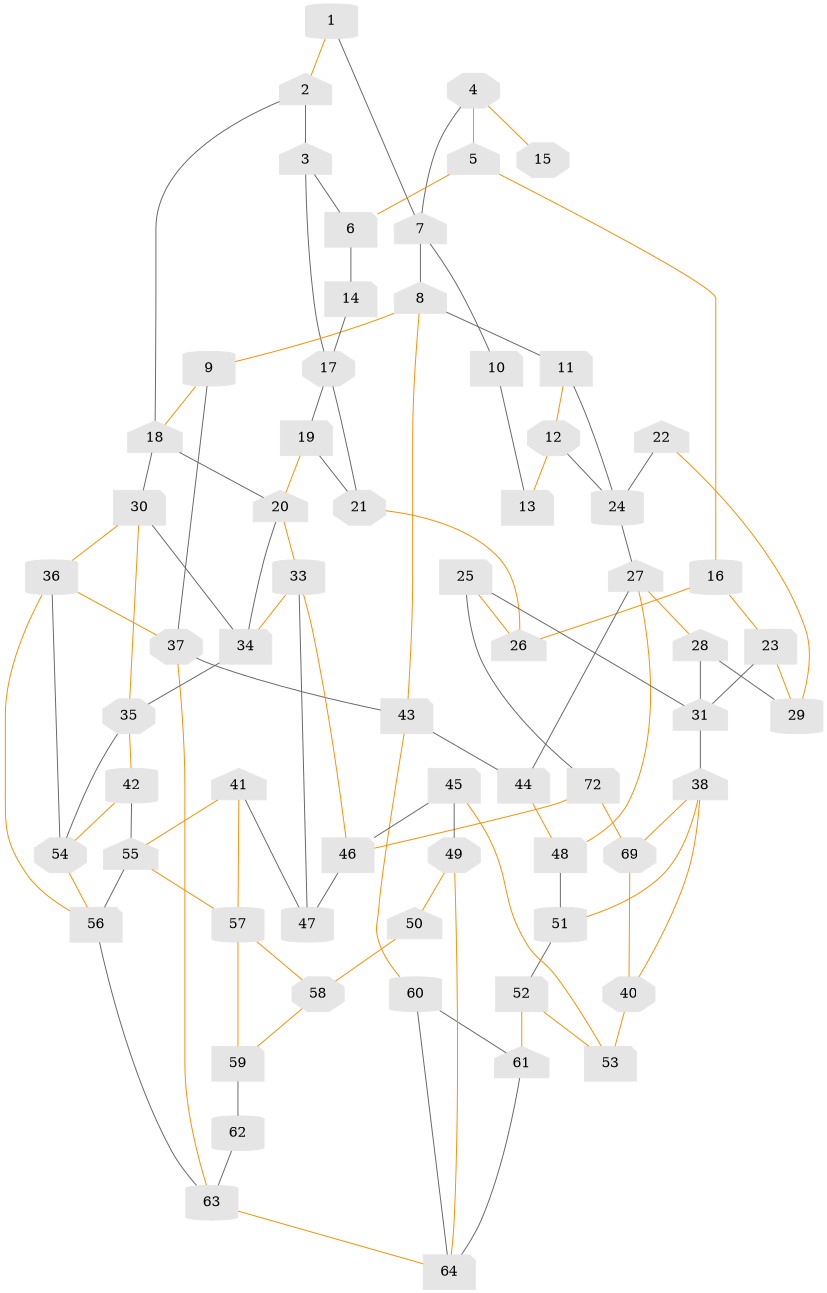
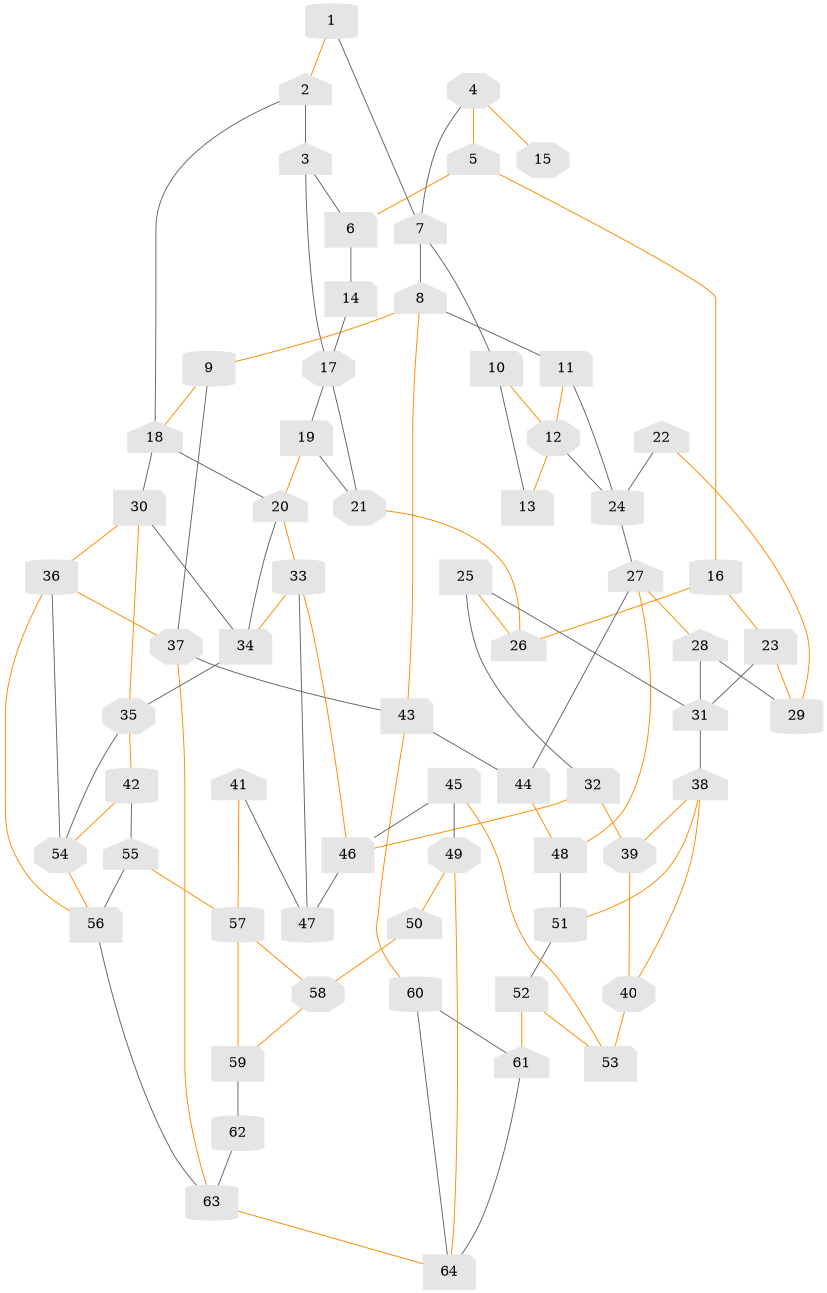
edge "10" -- "12": added
node "72": label "72" -> "32"
edge "41" -- "55": removed
node "69": label "69" -> "39"
